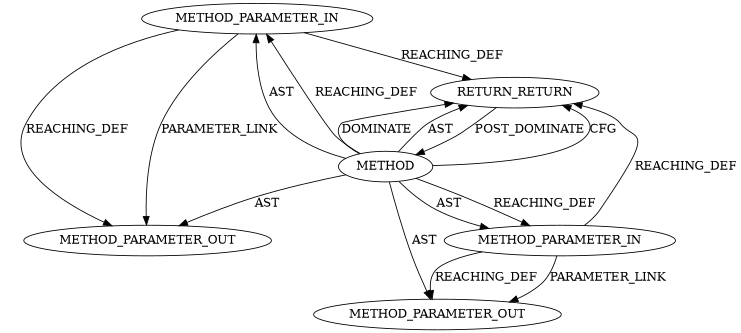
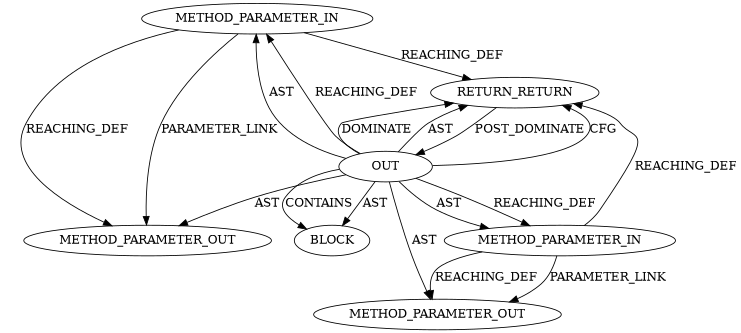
node "METHOD": label "METHOD" -> "OUT"
node "BLOCK": added
